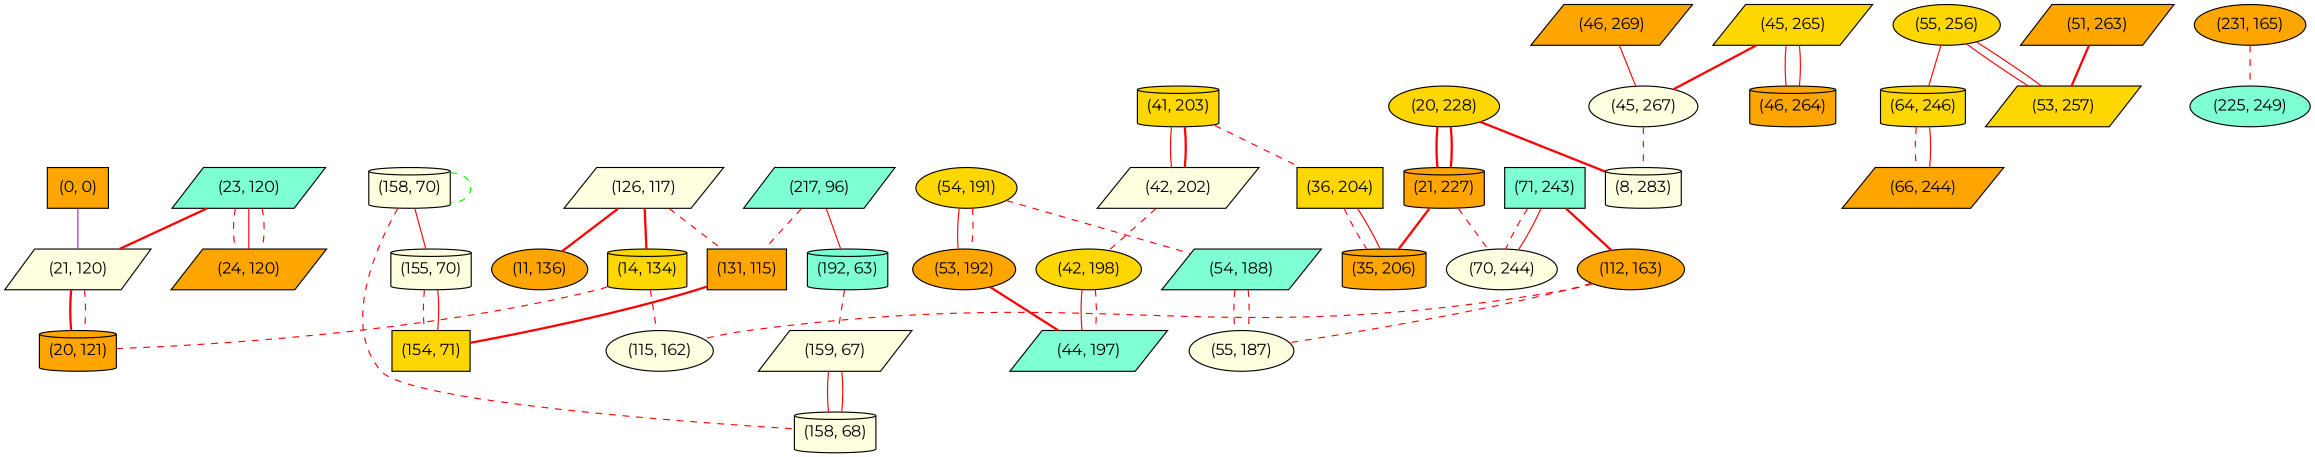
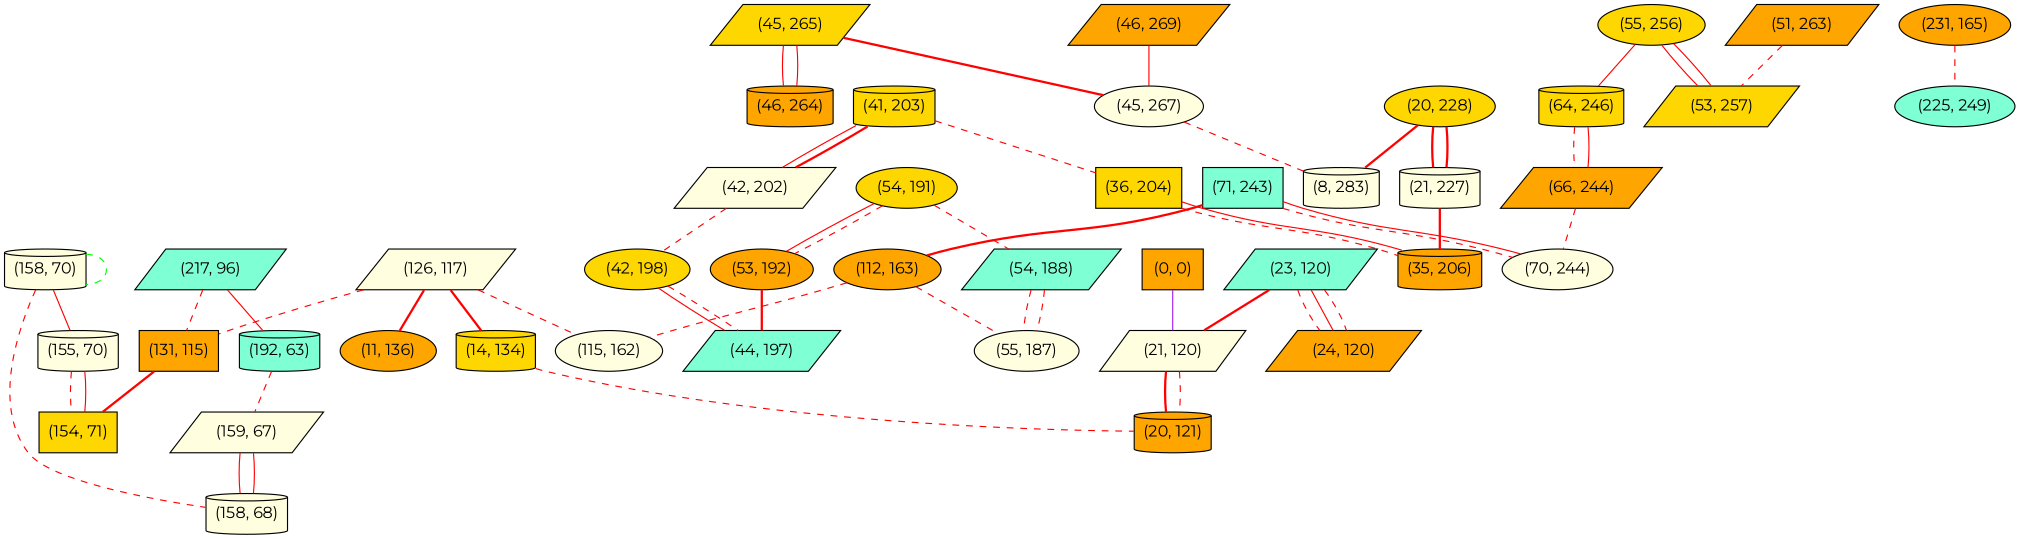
edge "(51, 263)" -- "(53, 257)": style bold -> dashed
node "(21, 227)": fillcolor orange -> lightyellow
edge "(21, 227)" -- "(70, 244)": now "(66, 244)" -- "(70, 244)"
edge "(14, 134)" -- "(115, 162)": now "(126, 117)" -- "(115, 162)"
